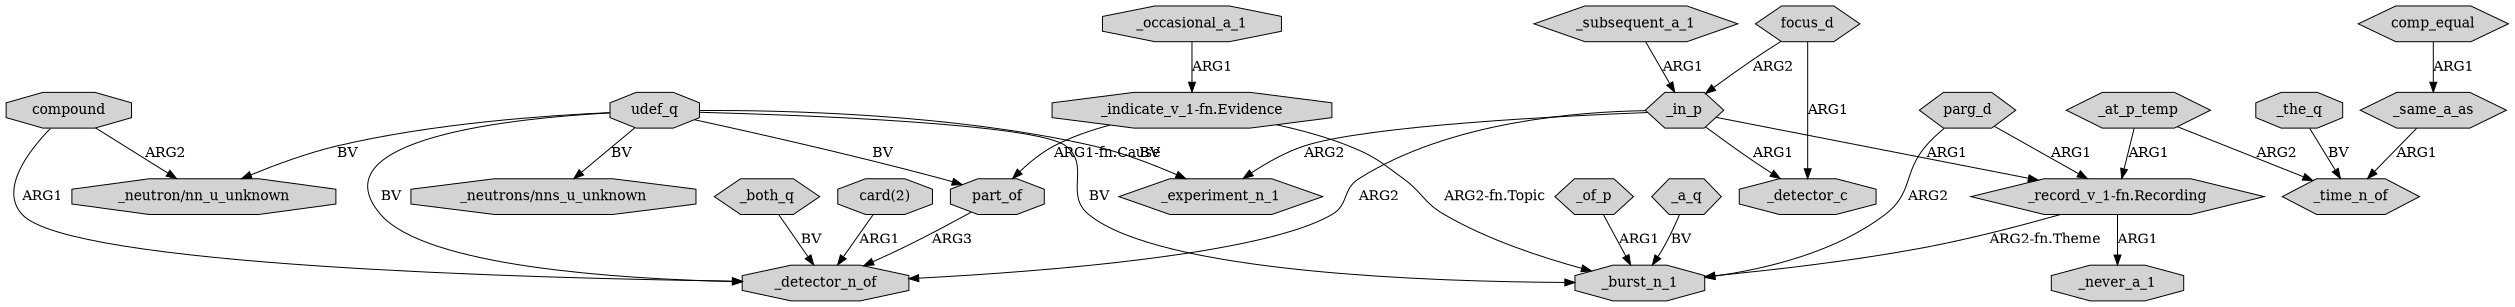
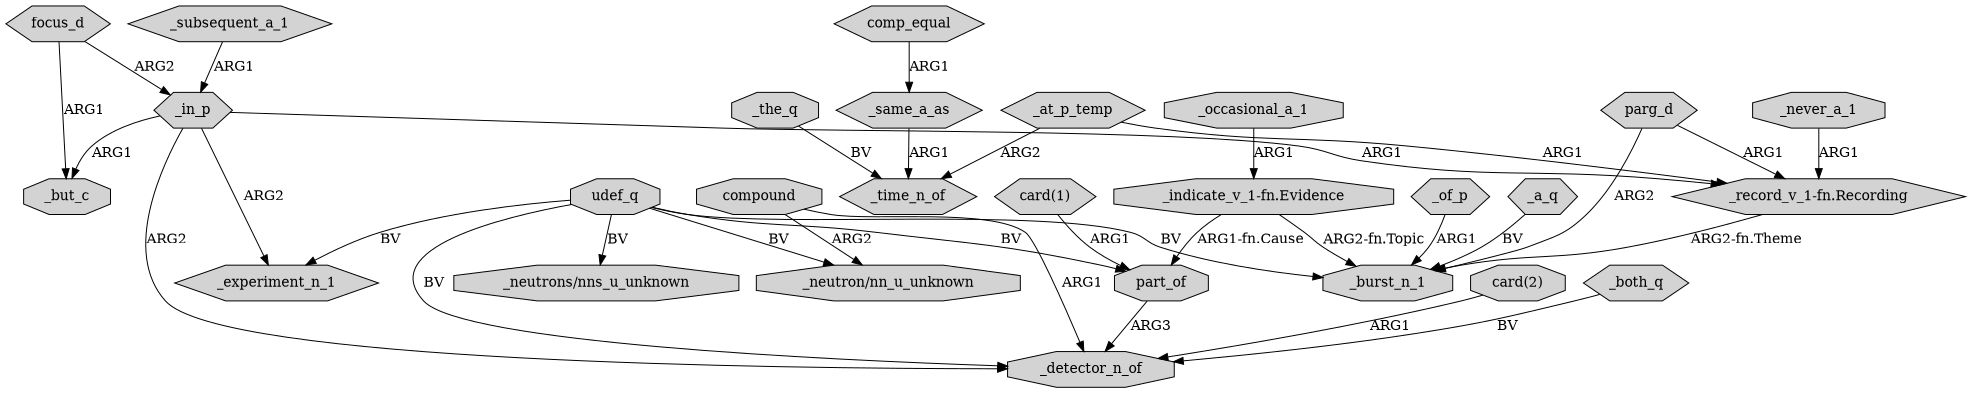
node "card(1)": added
node "_detector_c": label "_detector_c" -> "_but_c"
edge "_record_v_1-fn.Recording" -> "_never_a_1": reversed
